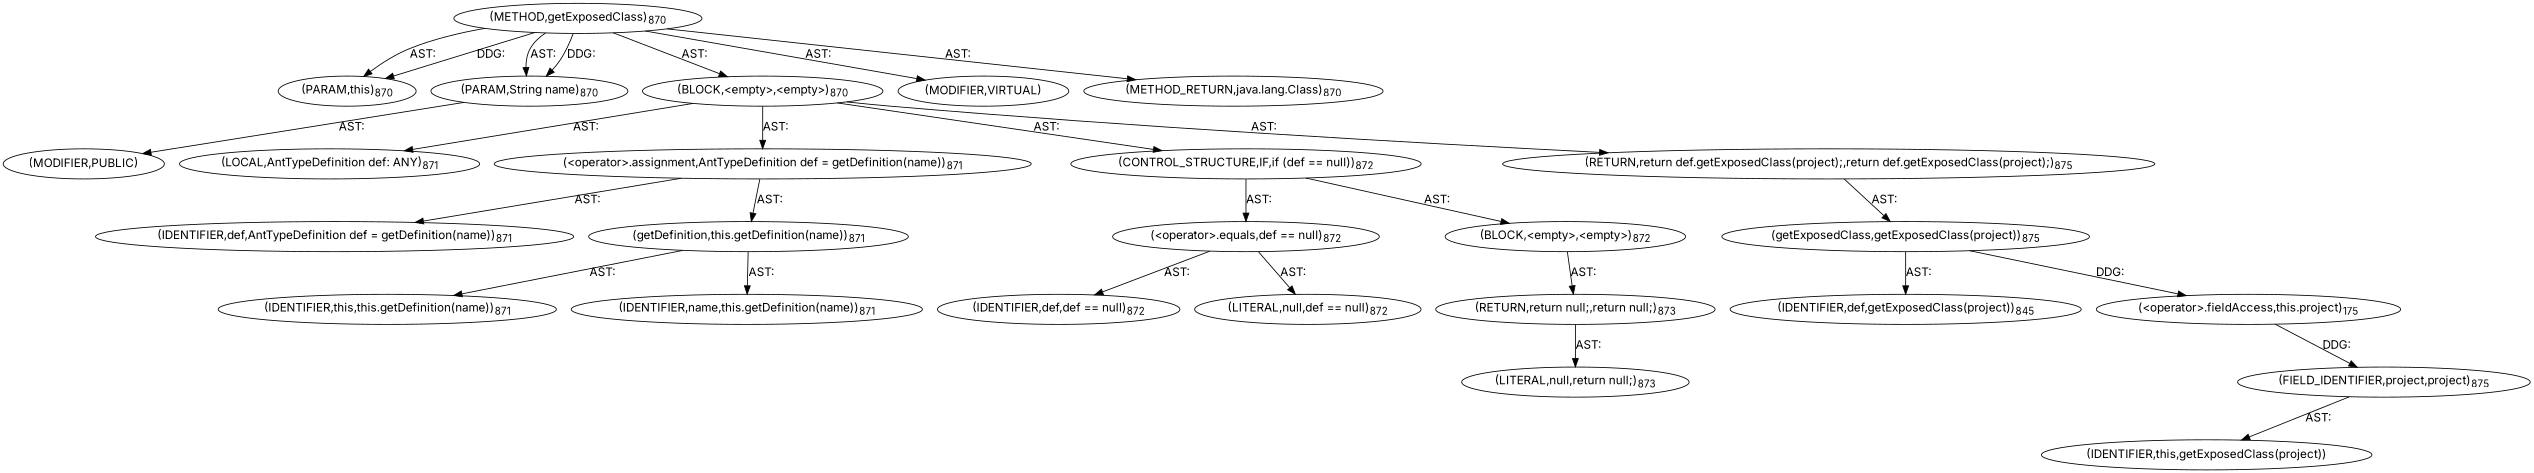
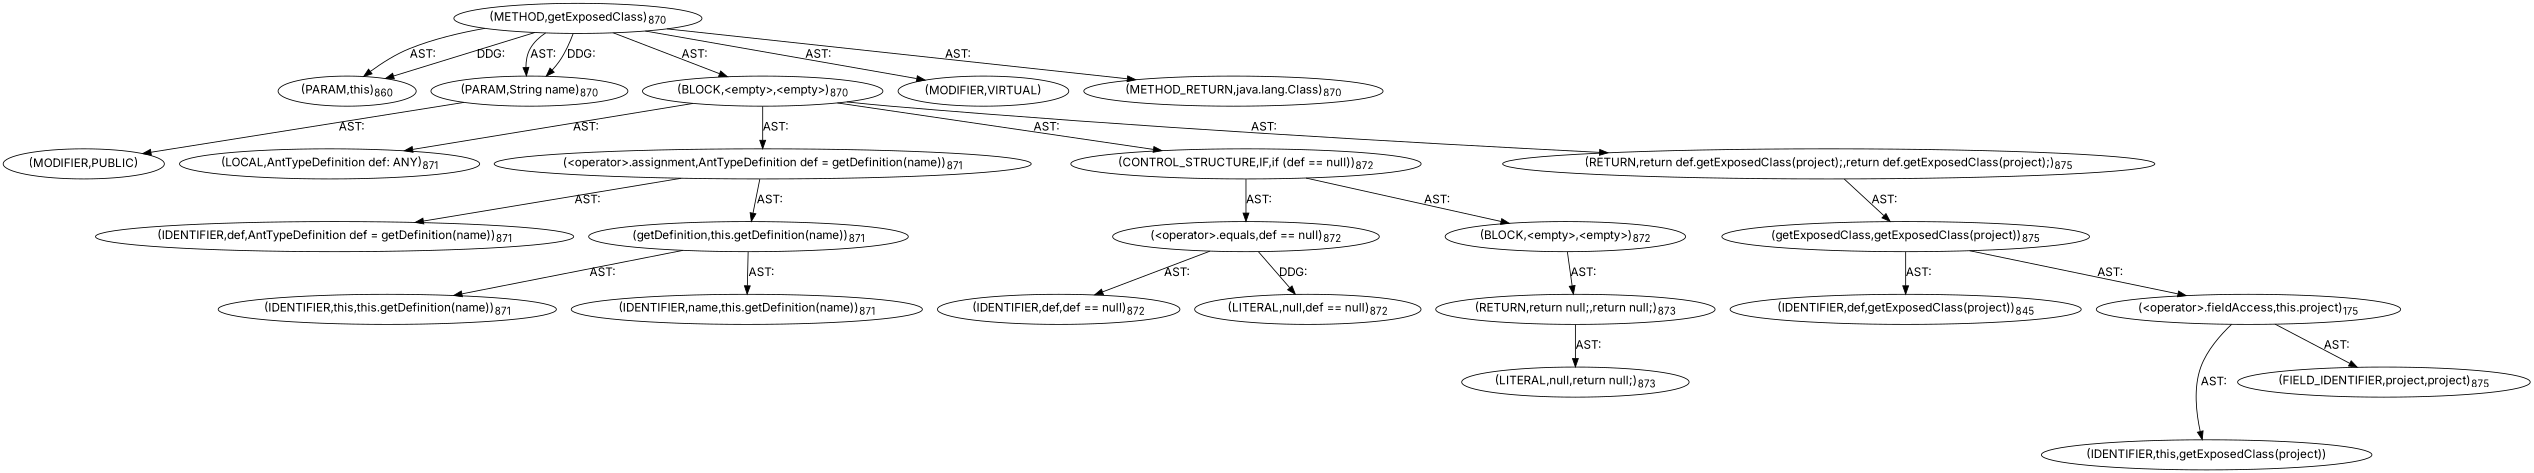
node "(PARAM,this)": text "870" -> "860"
edge "(<operator>.equals,def == null)" -> "(LITERAL,null,def == null)": label "AST: " -> "DDG: "
edge "(getExposedClass,getExposedClass(project))" -> "(<operator>.fieldAccess,this.project)": label "DDG: " -> "AST: "
edge "(<operator>.fieldAccess,this.project)" -> "(FIELD_IDENTIFIER,project,project)": label "DDG: " -> "AST: "
edge "(FIELD_IDENTIFIER,project,project)" -> "(IDENTIFIER,this,getExposedClass(project))": now "(<operator>.fieldAccess,this.project)" -> "(IDENTIFIER,this,getExposedClass(project))"
